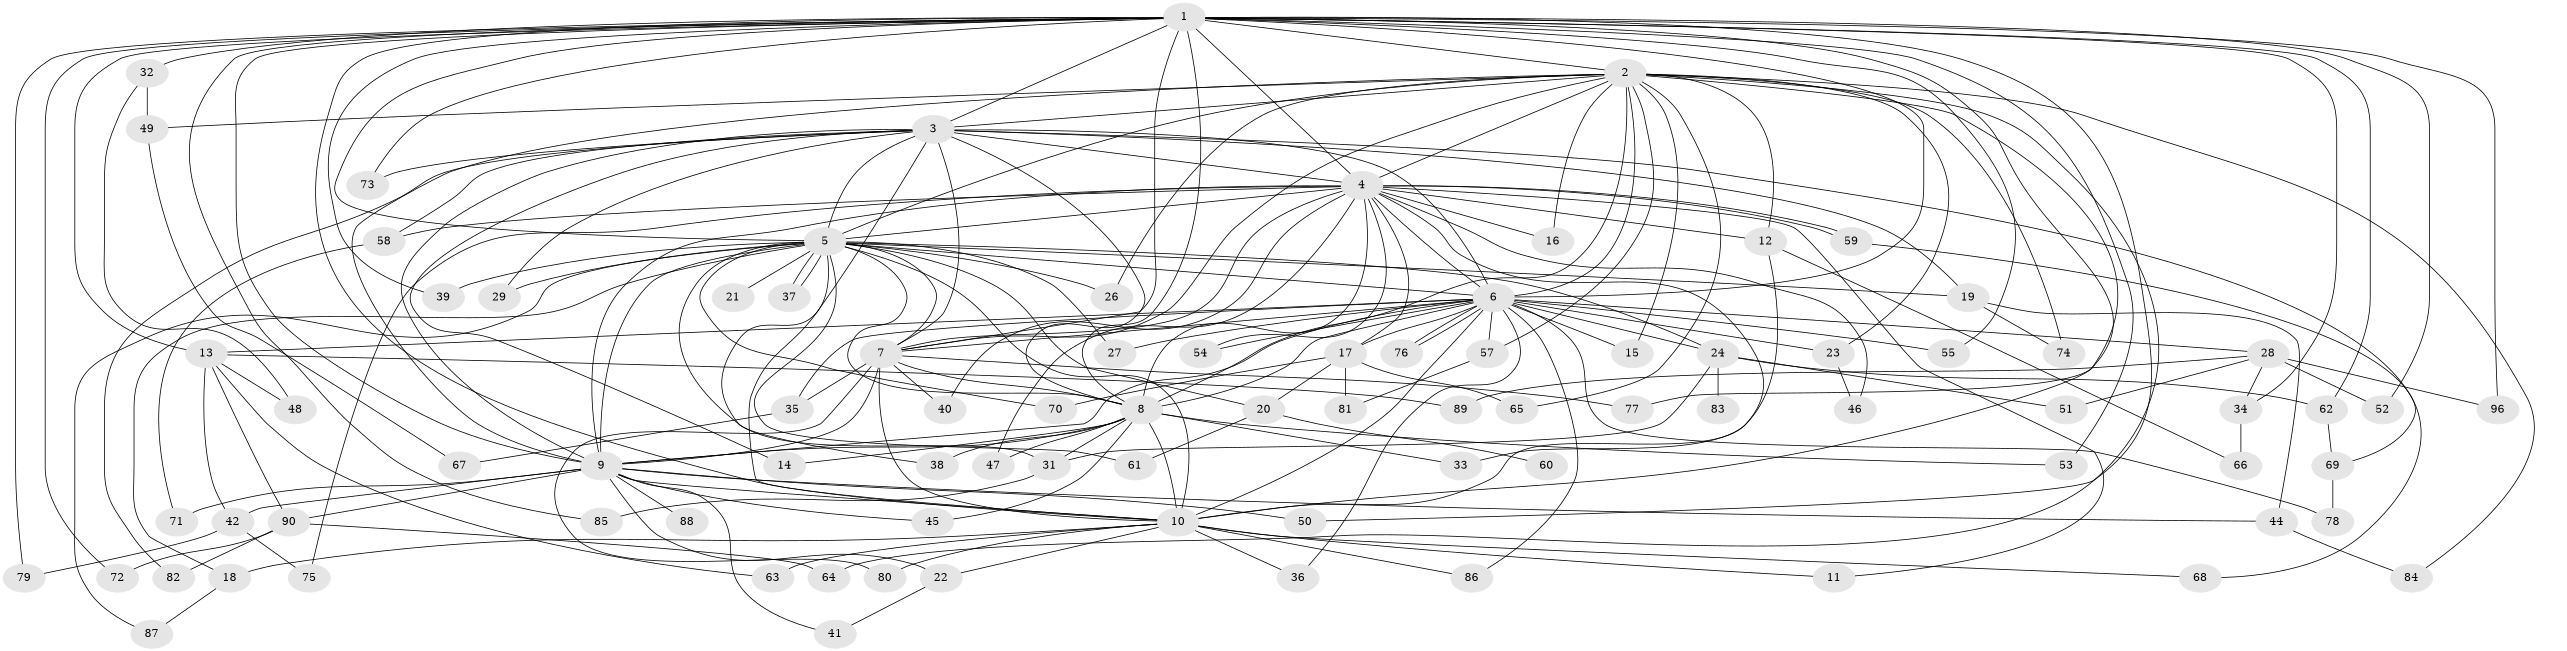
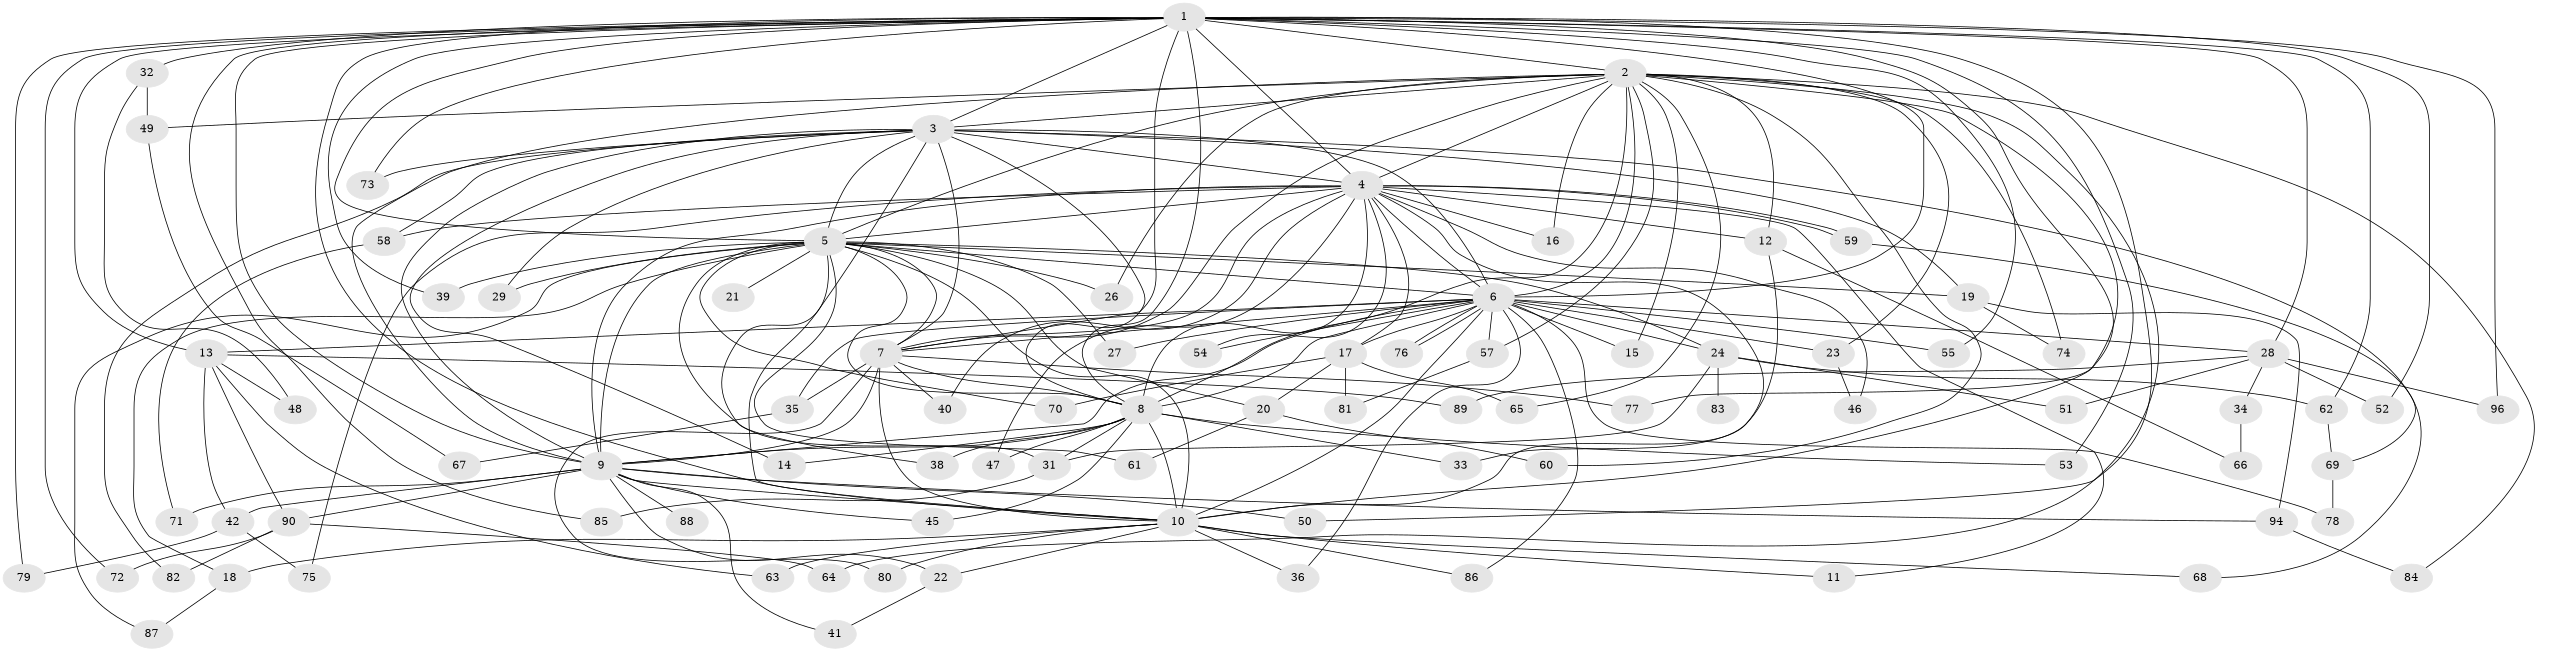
edge "1" -- "34": now "1" -- "28"
node "37": removed
edge "2" -- "60": added
node "44": label "44" -> "94"
